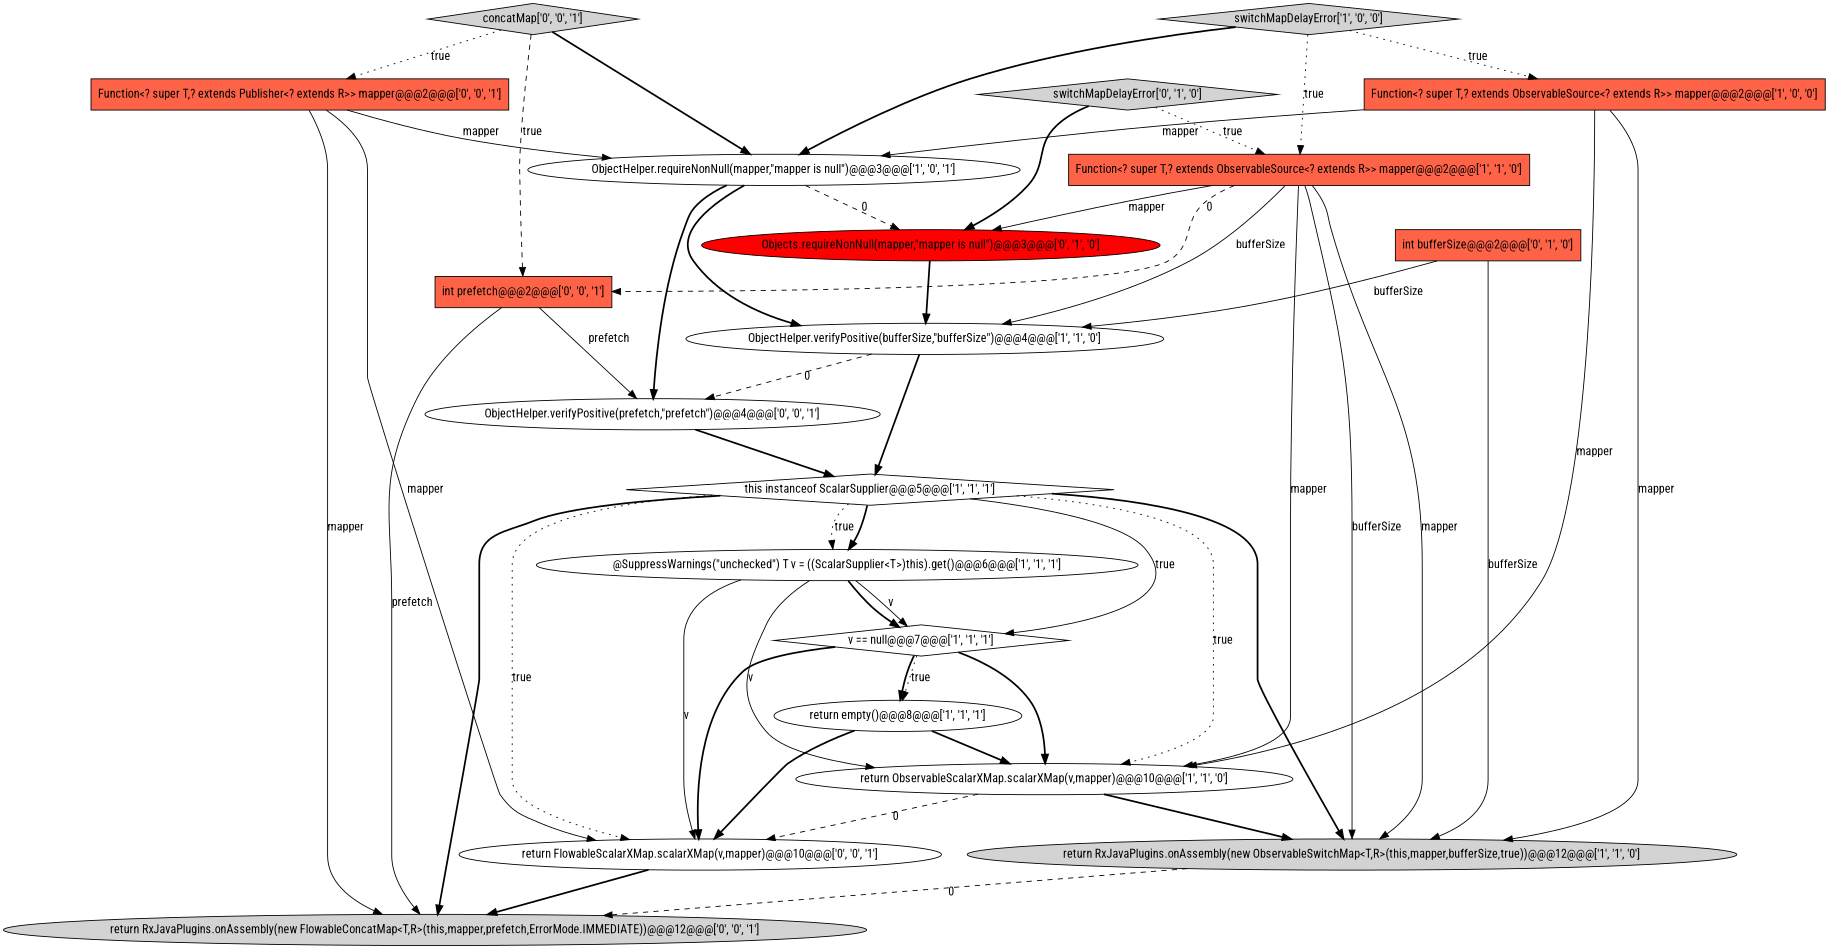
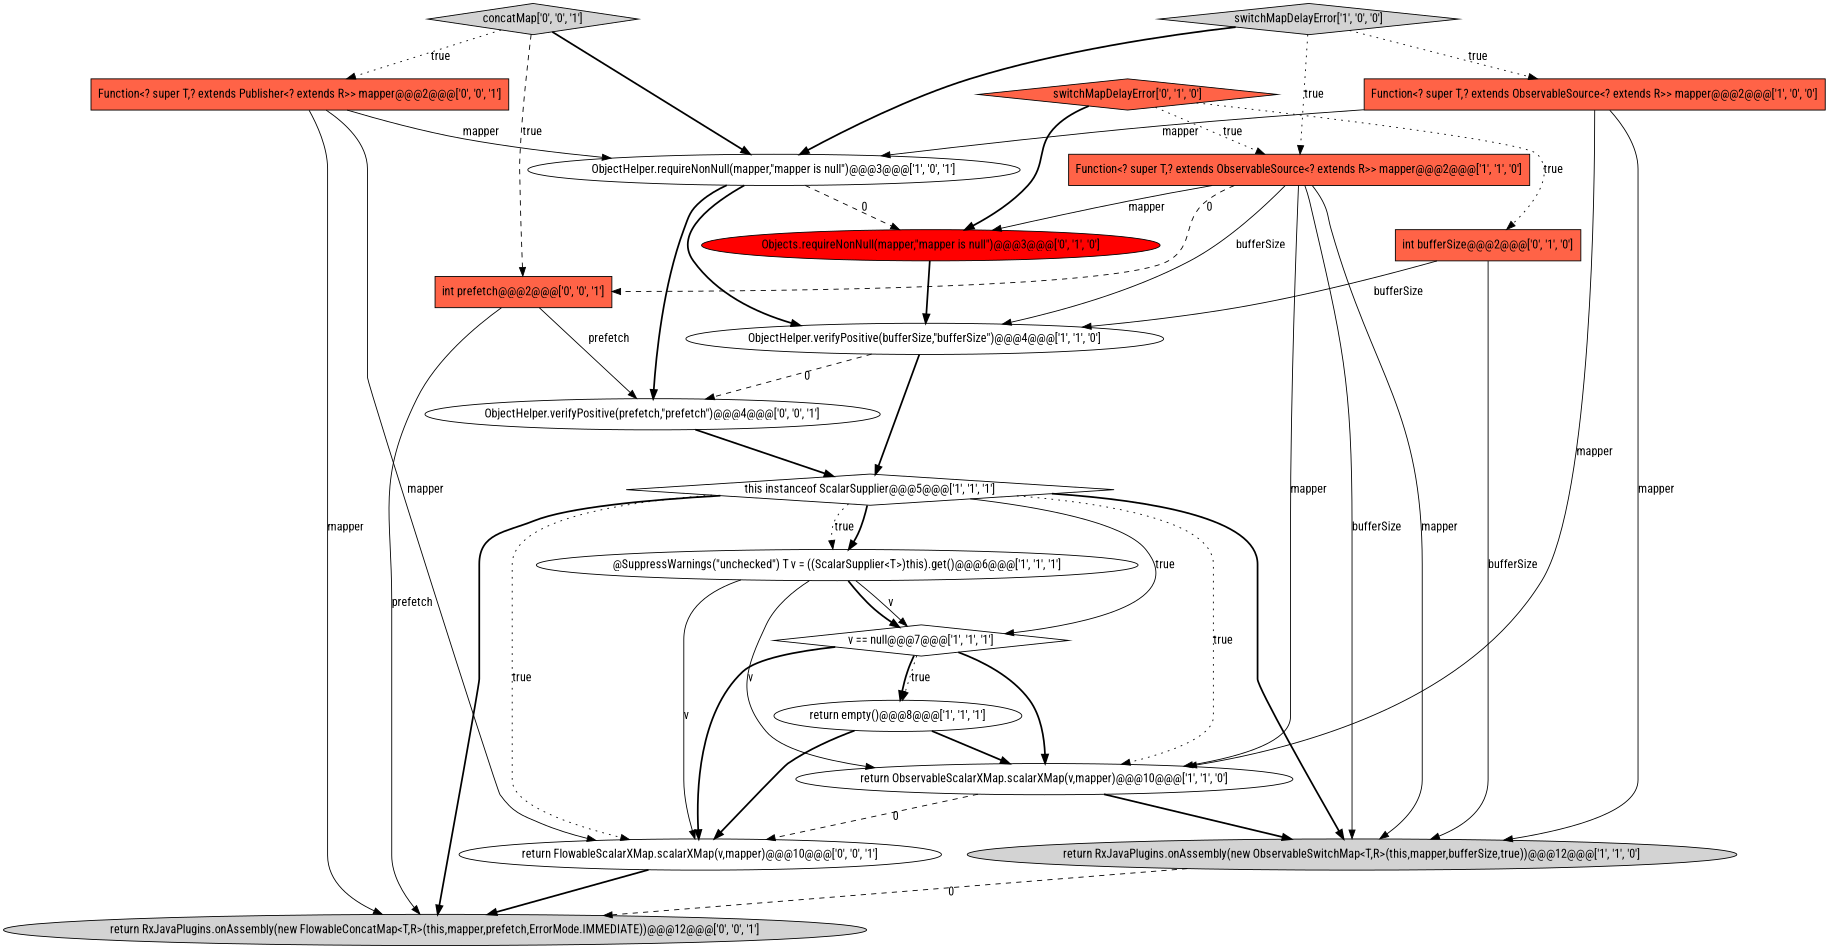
node "switchMapDelayError['0', '1', '0']": fillcolor lightgray -> tomato
edge "switchMapDelayError['0', '1', '0']" -> "int bufferSize@@@2@@@['0', '1', '0']": added, label "true"
